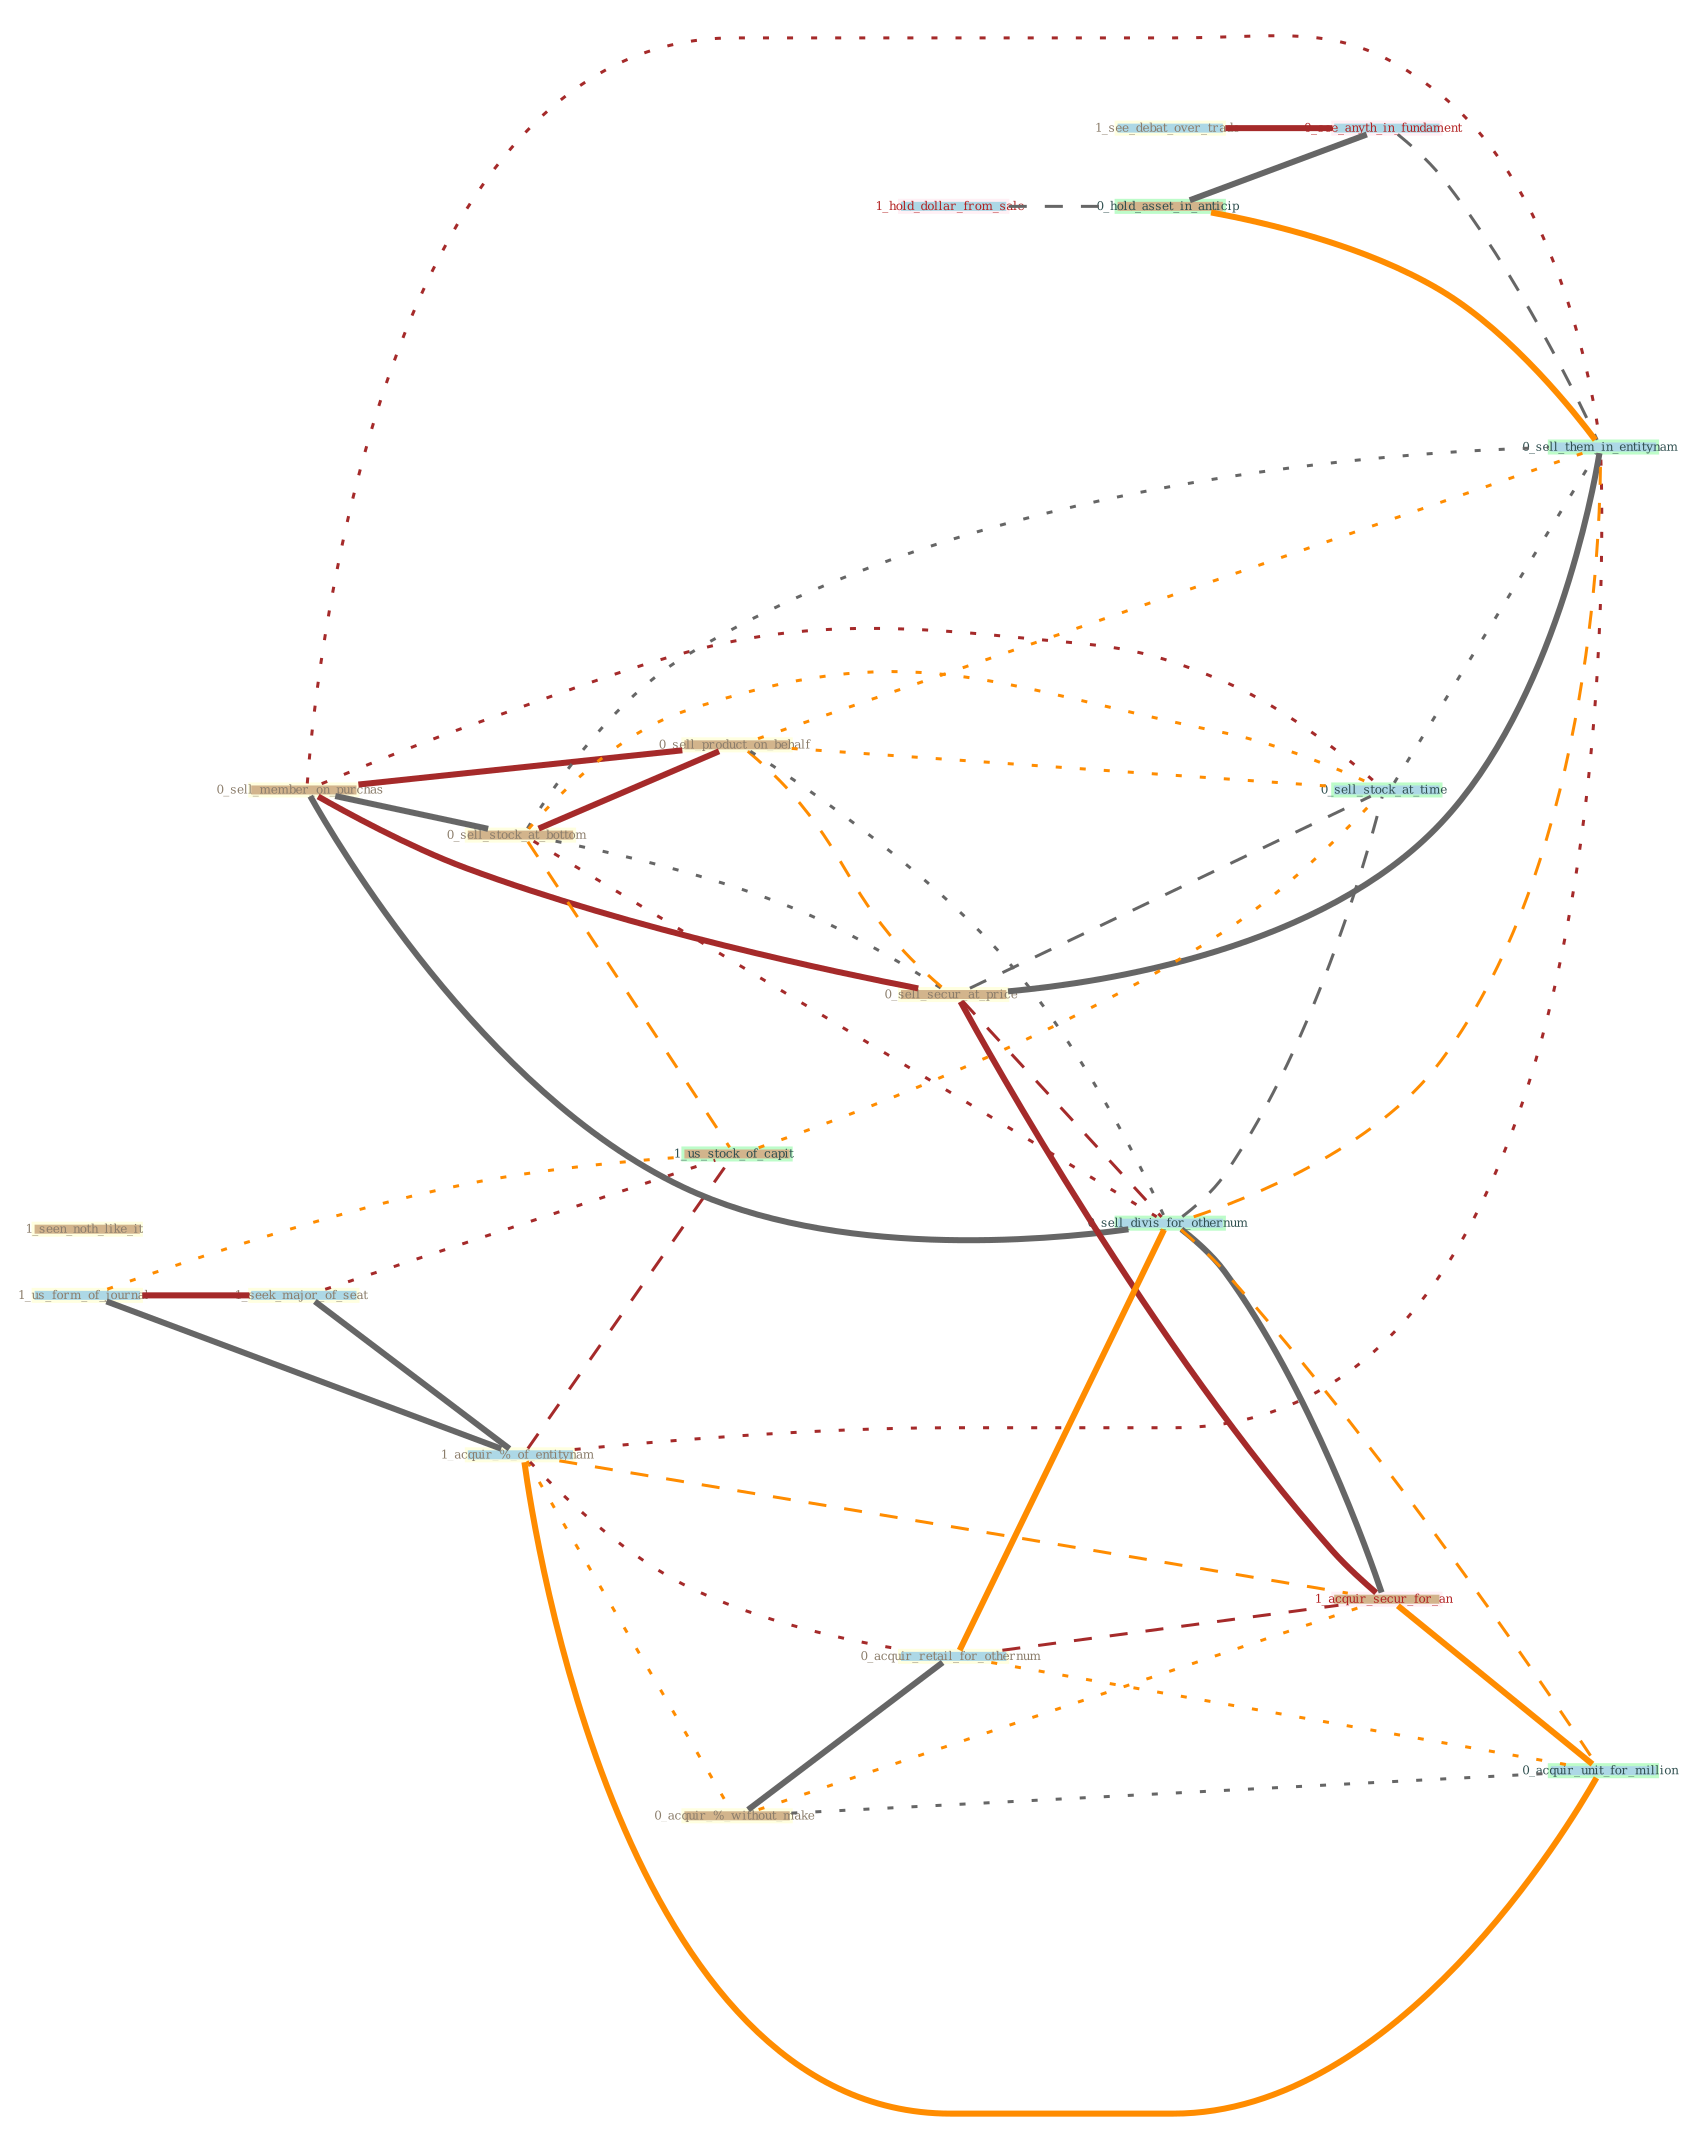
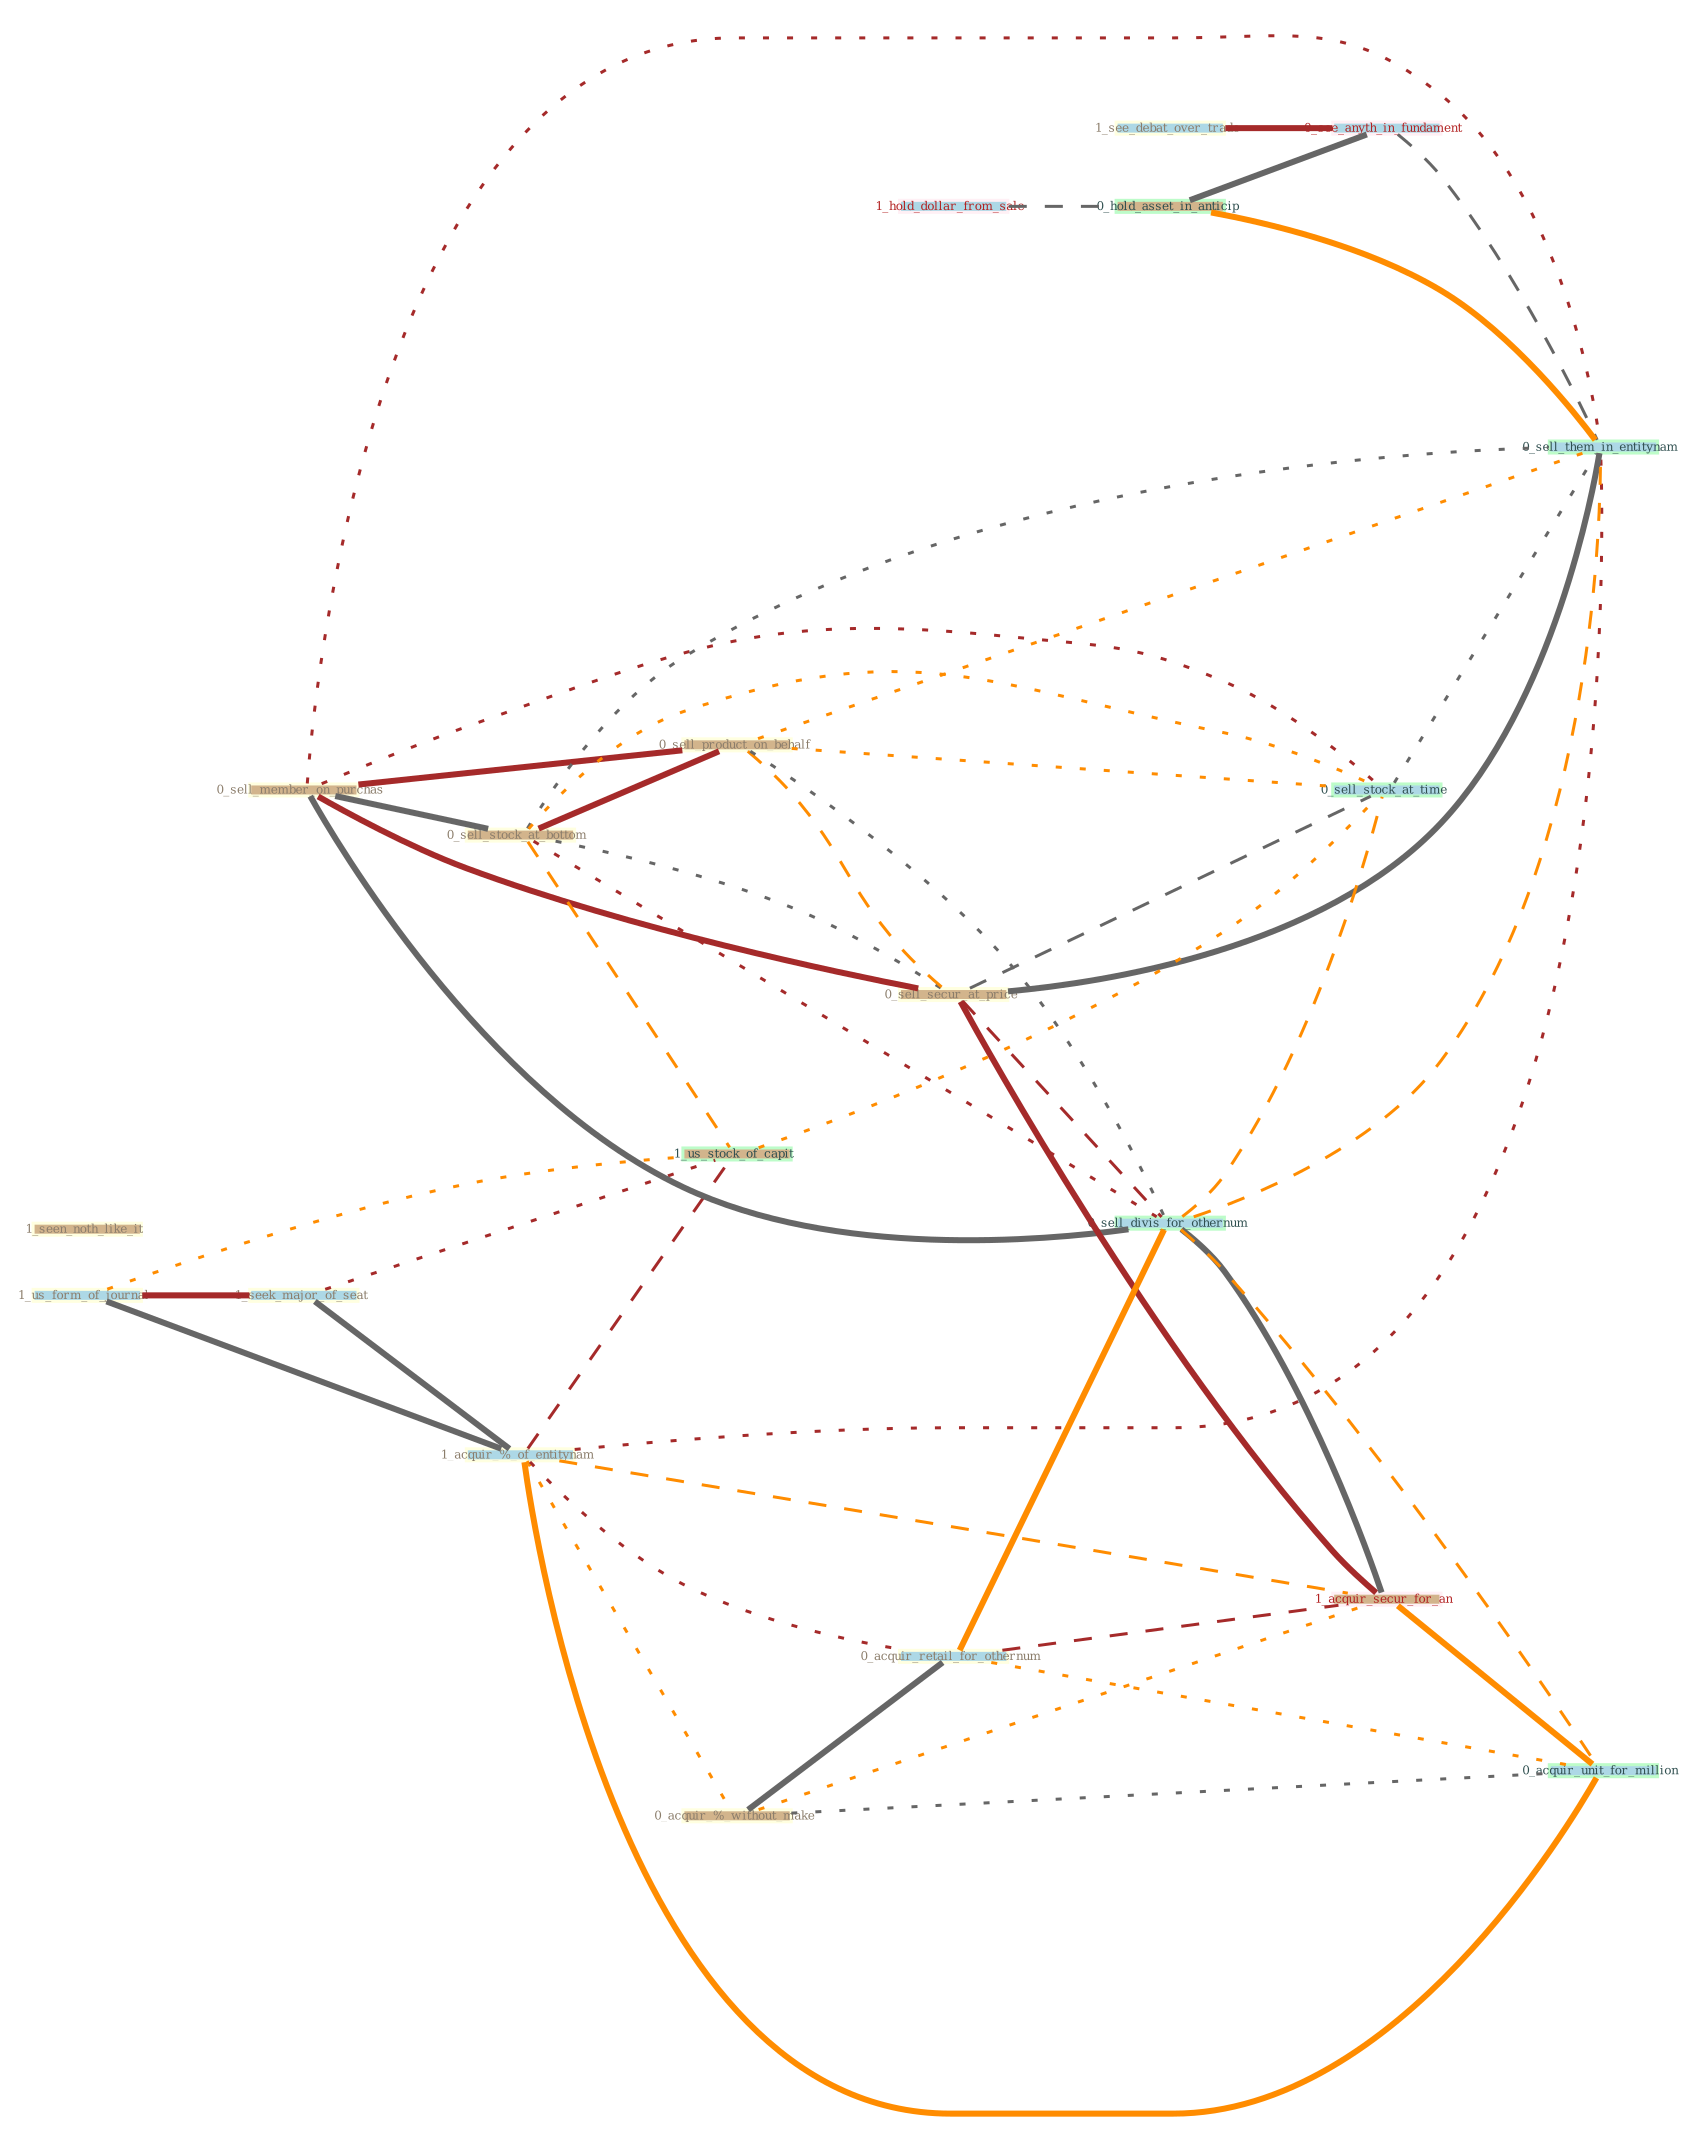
edge "0_sell_stock_at_time" -- "0_sell_divis_for_othernum": color gray40 -> darkorange
